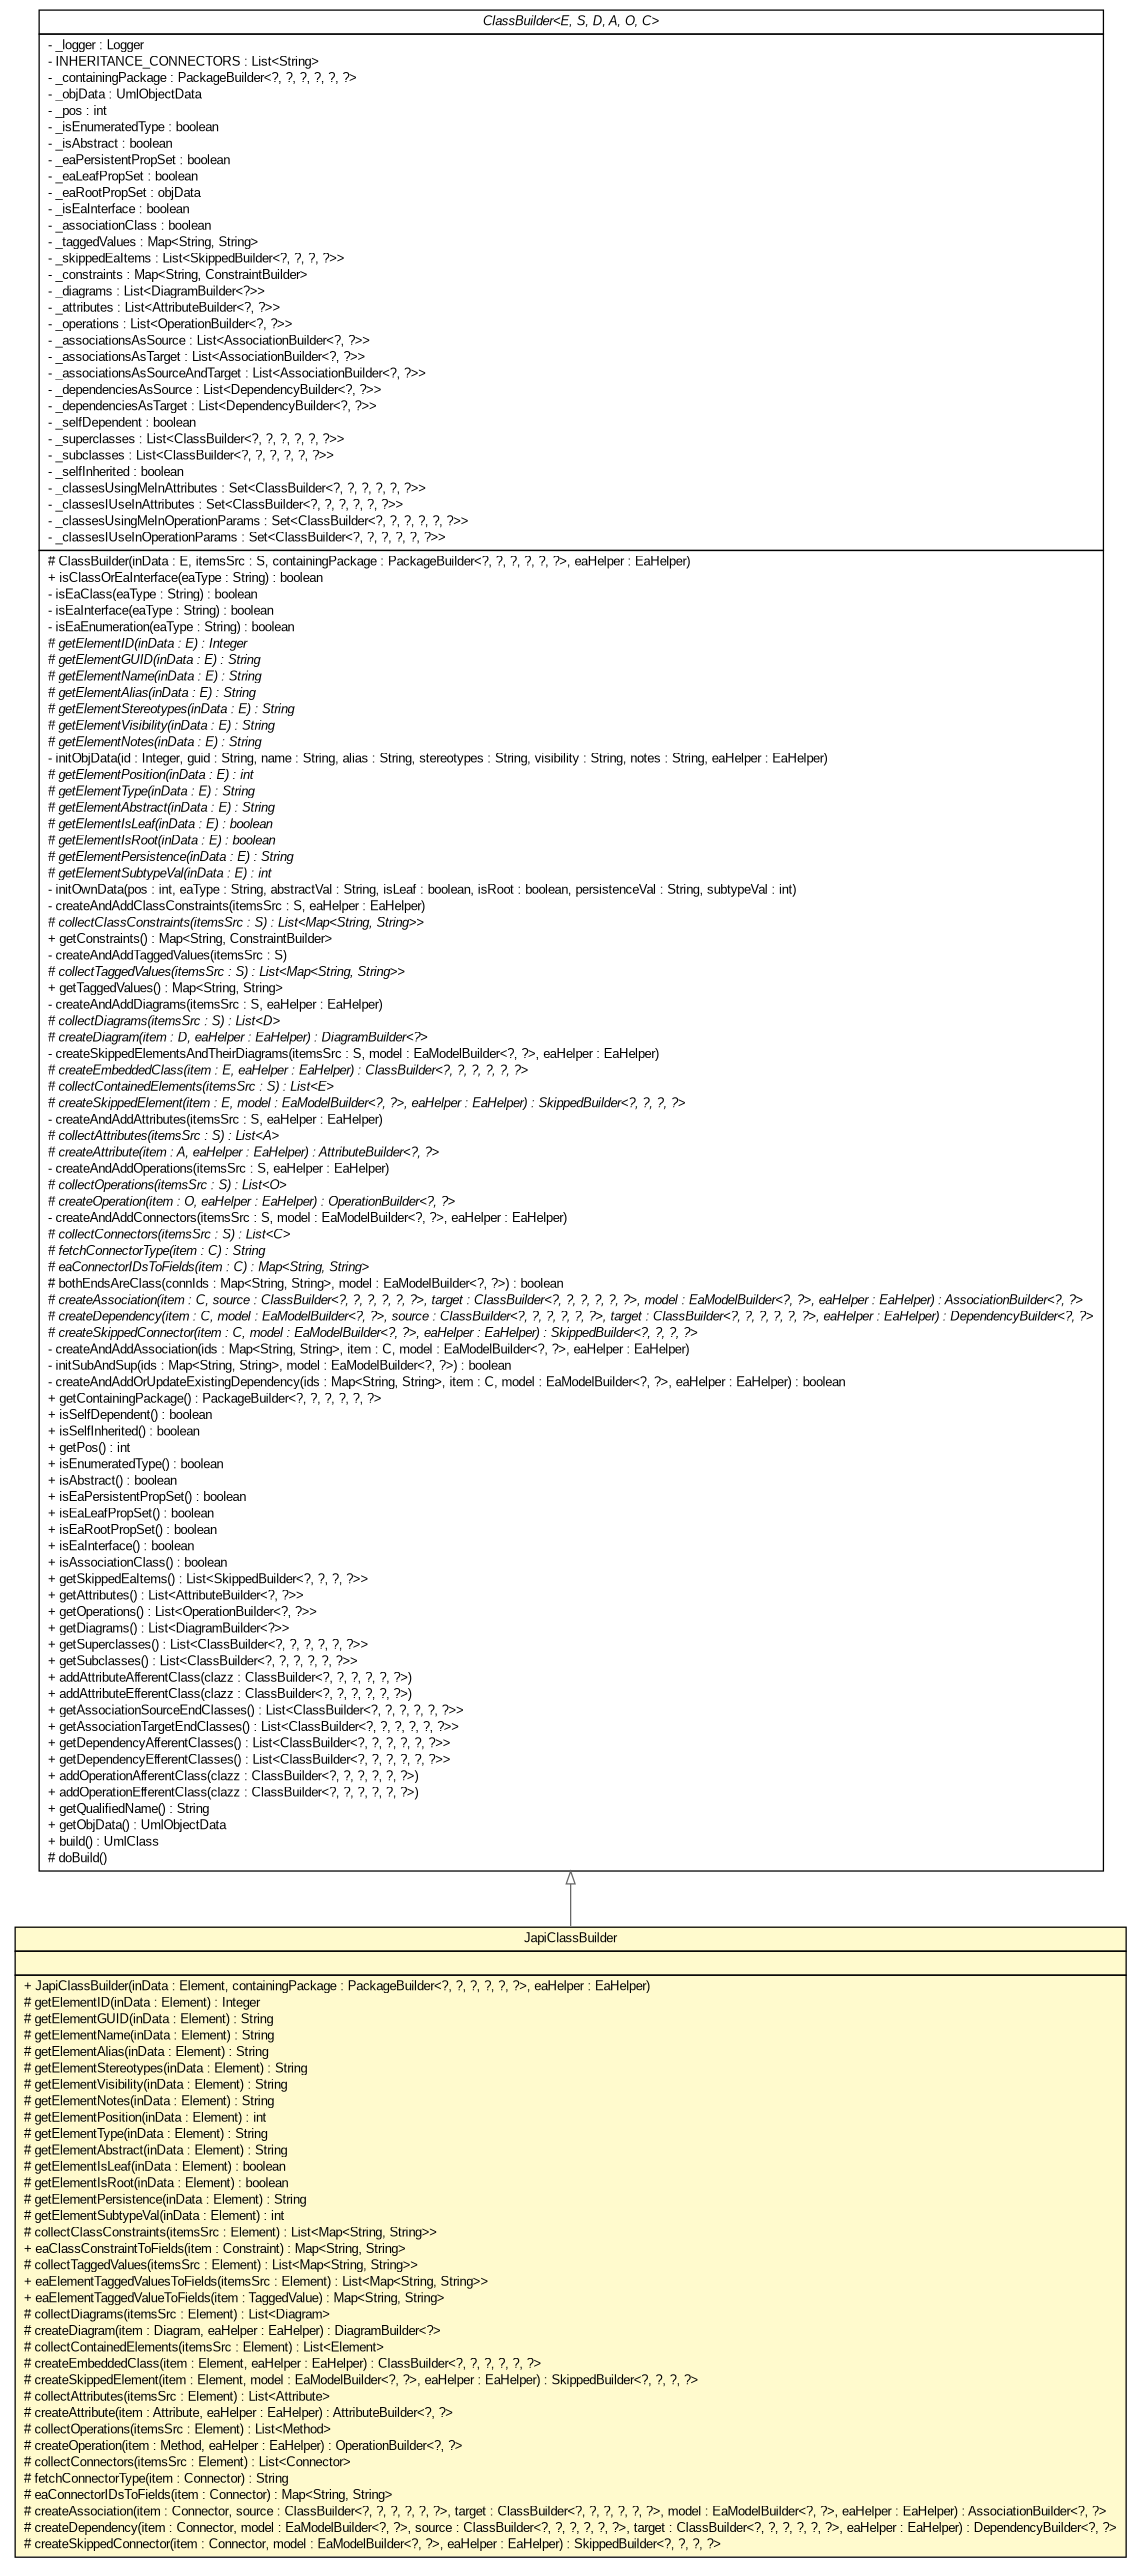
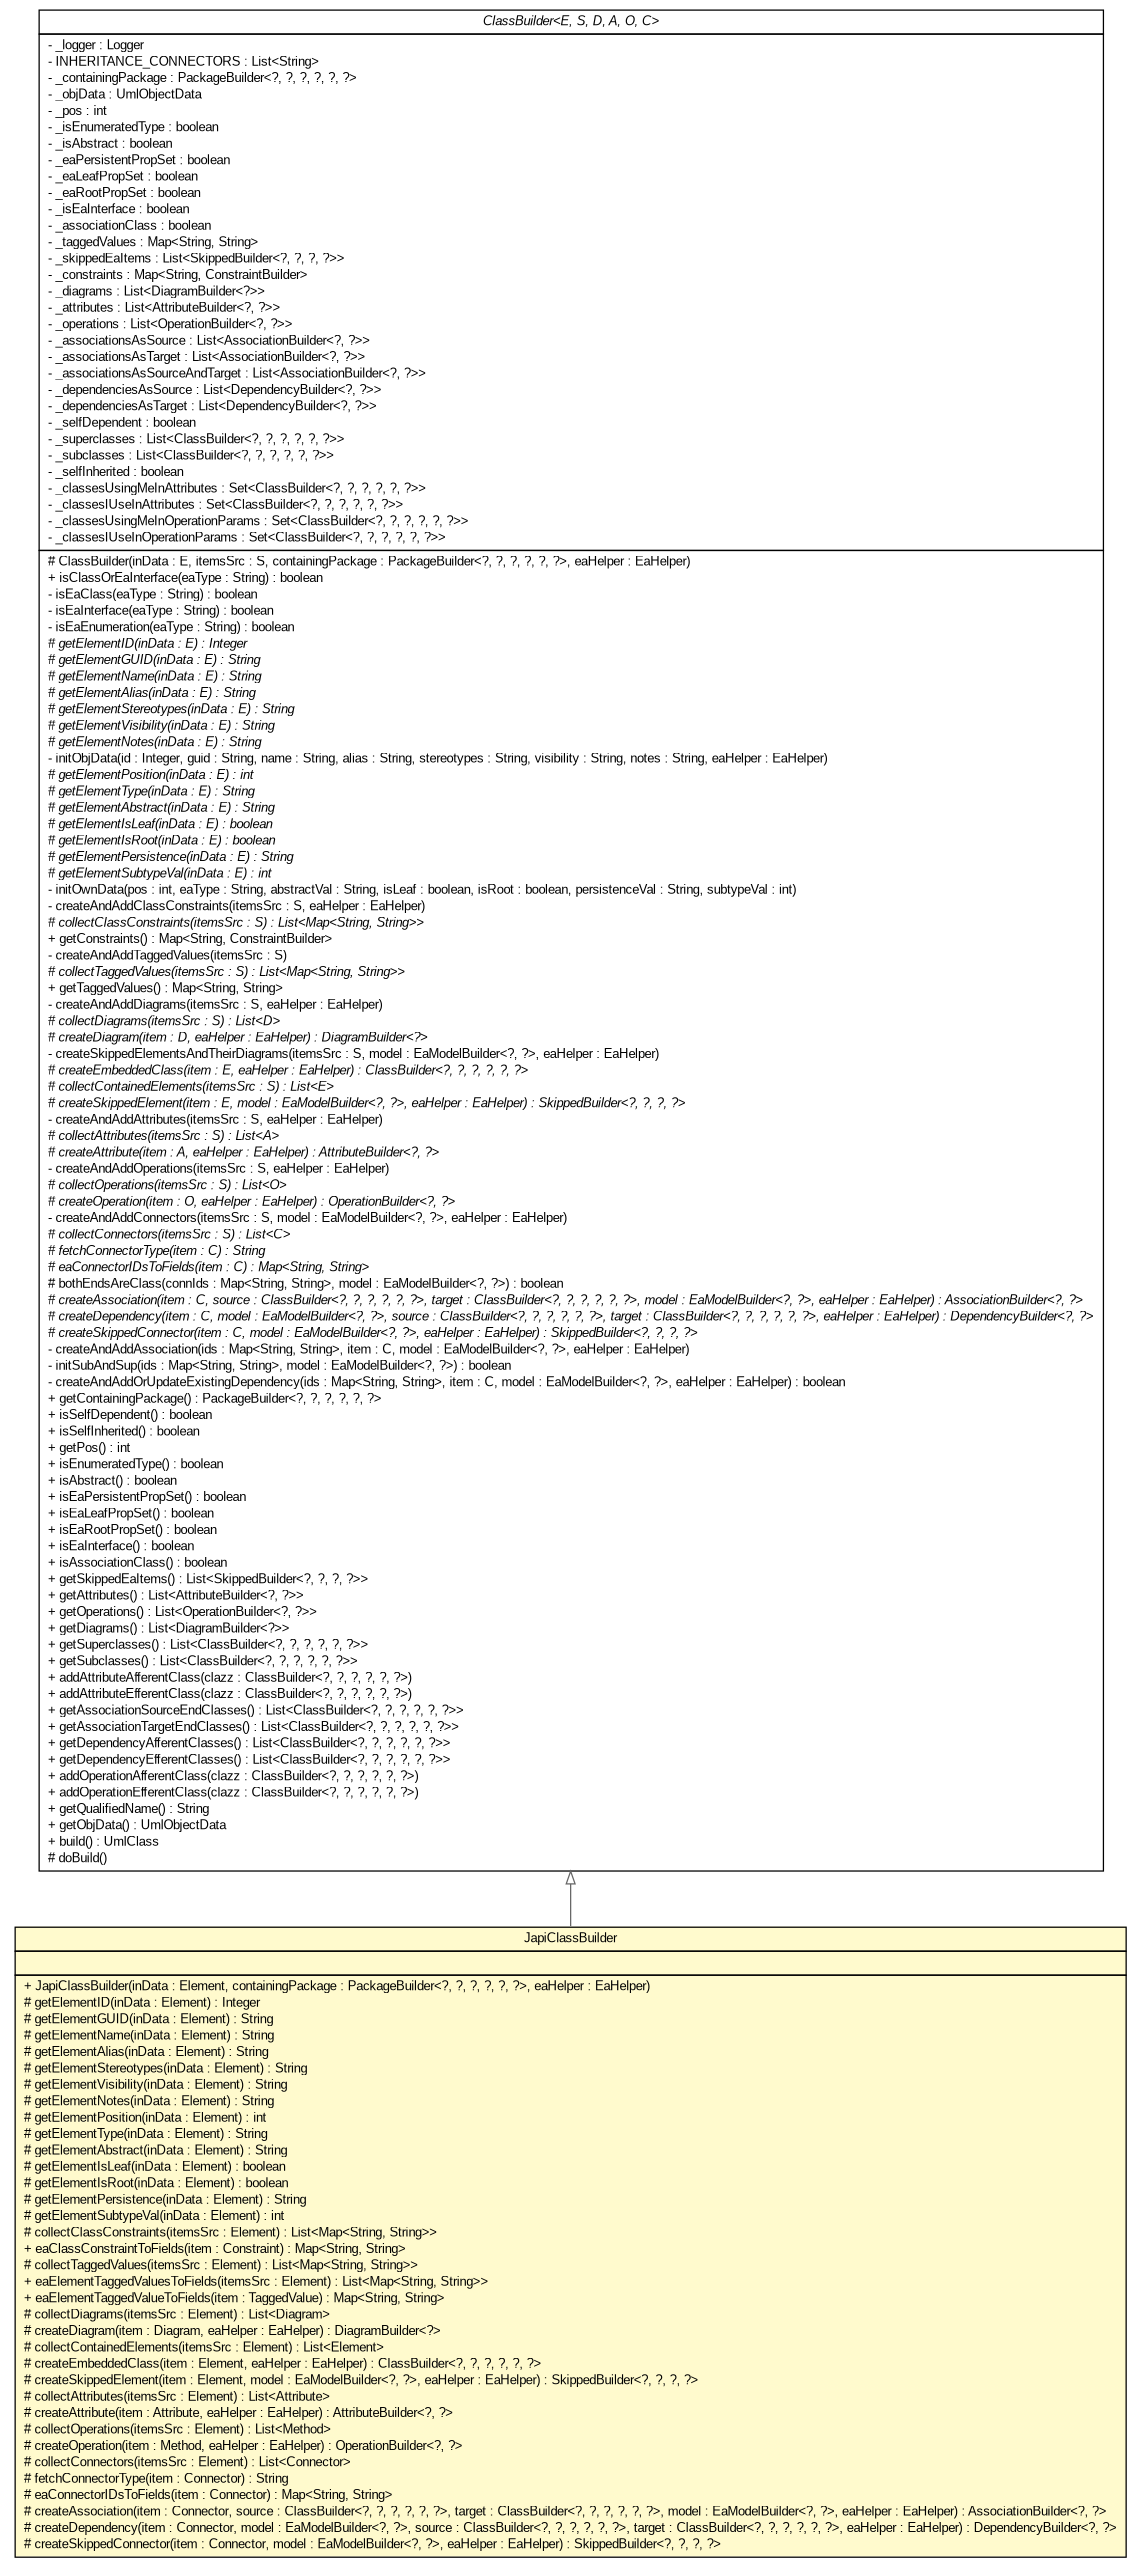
node "ClassBuilder<E, S, D, A, O, C>": text "- _eaRootPropSet : objData" -> "- _eaRootPropSet : boolean"
